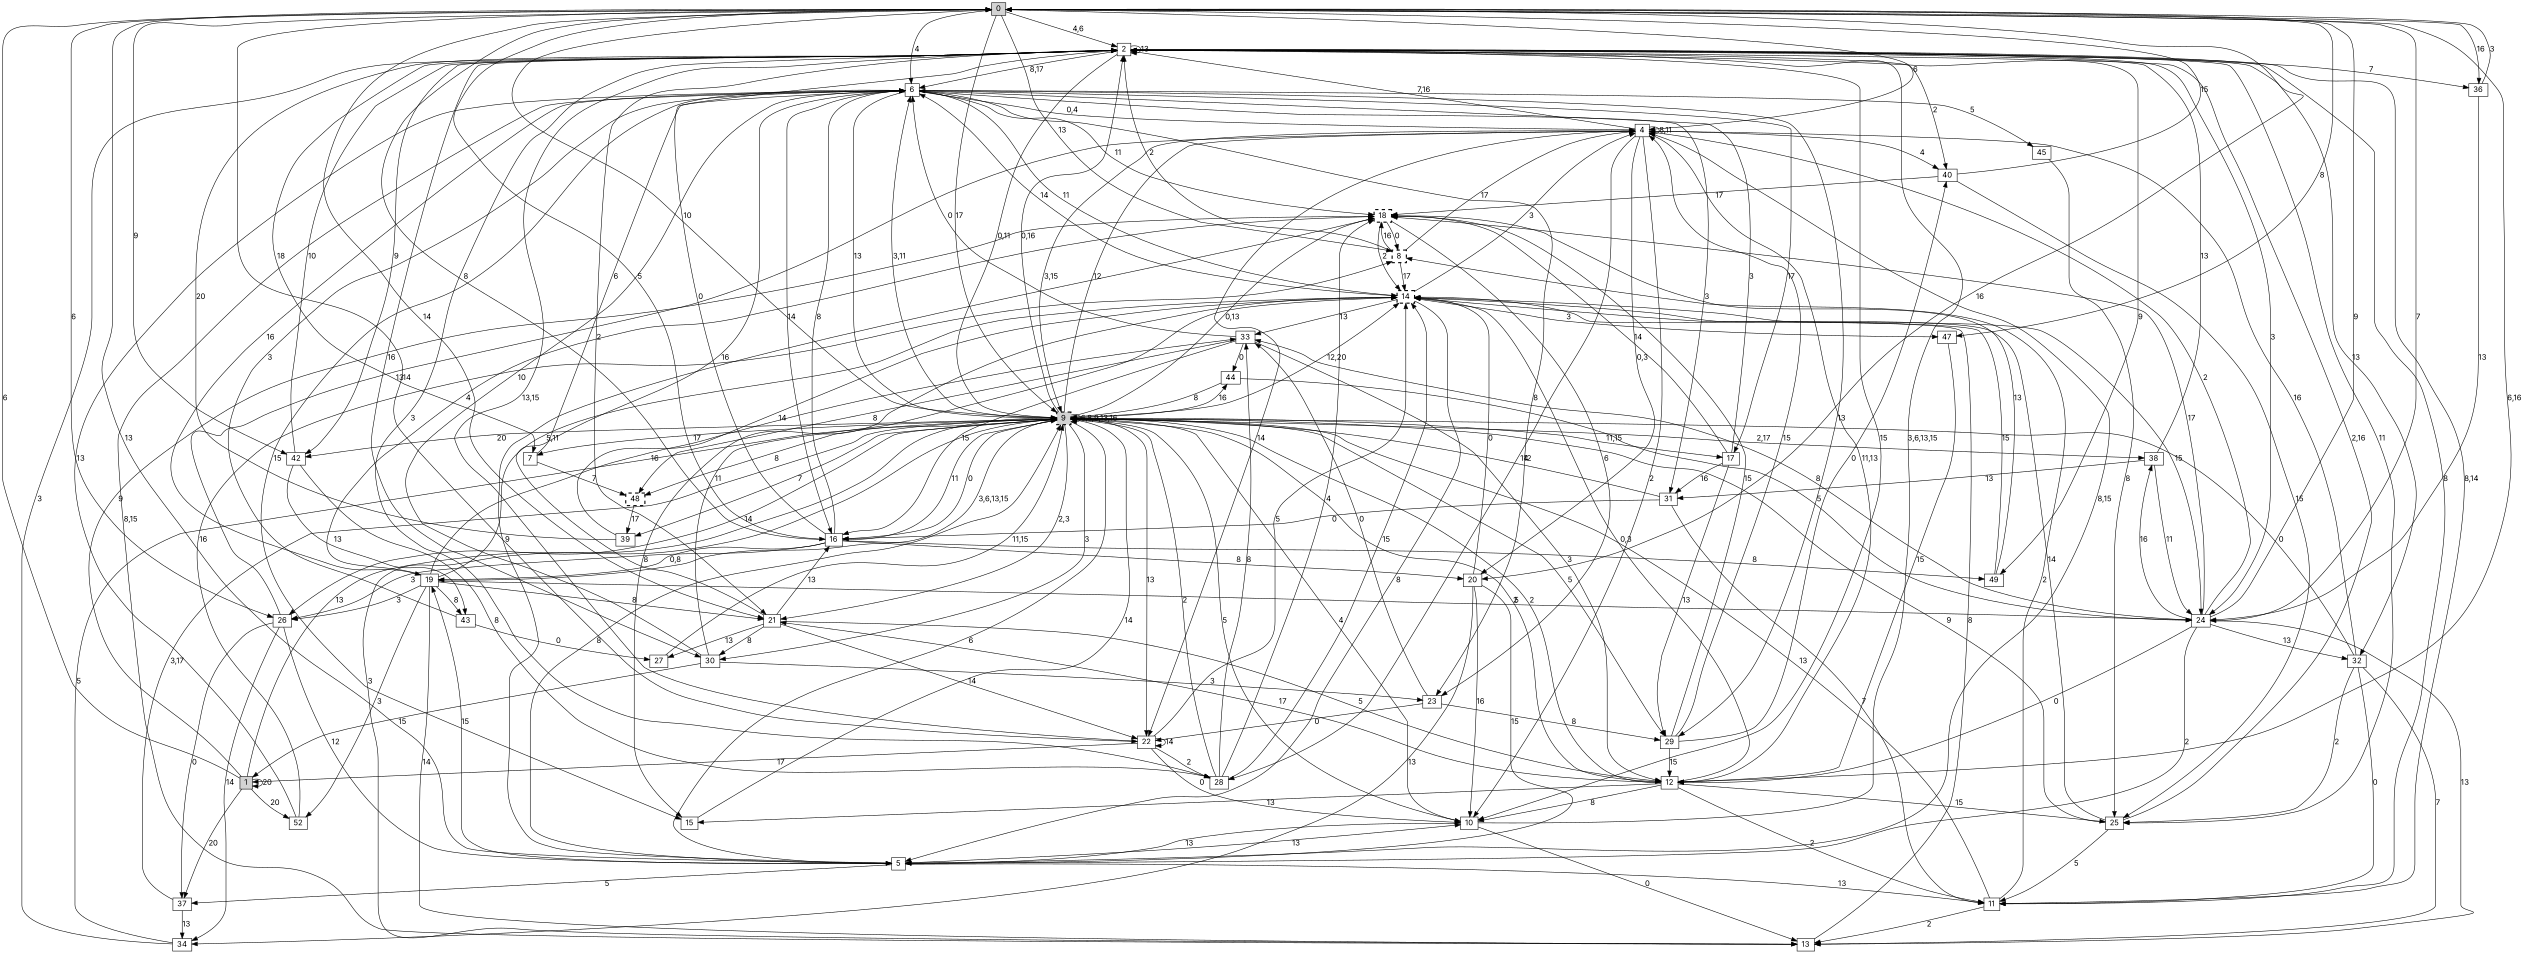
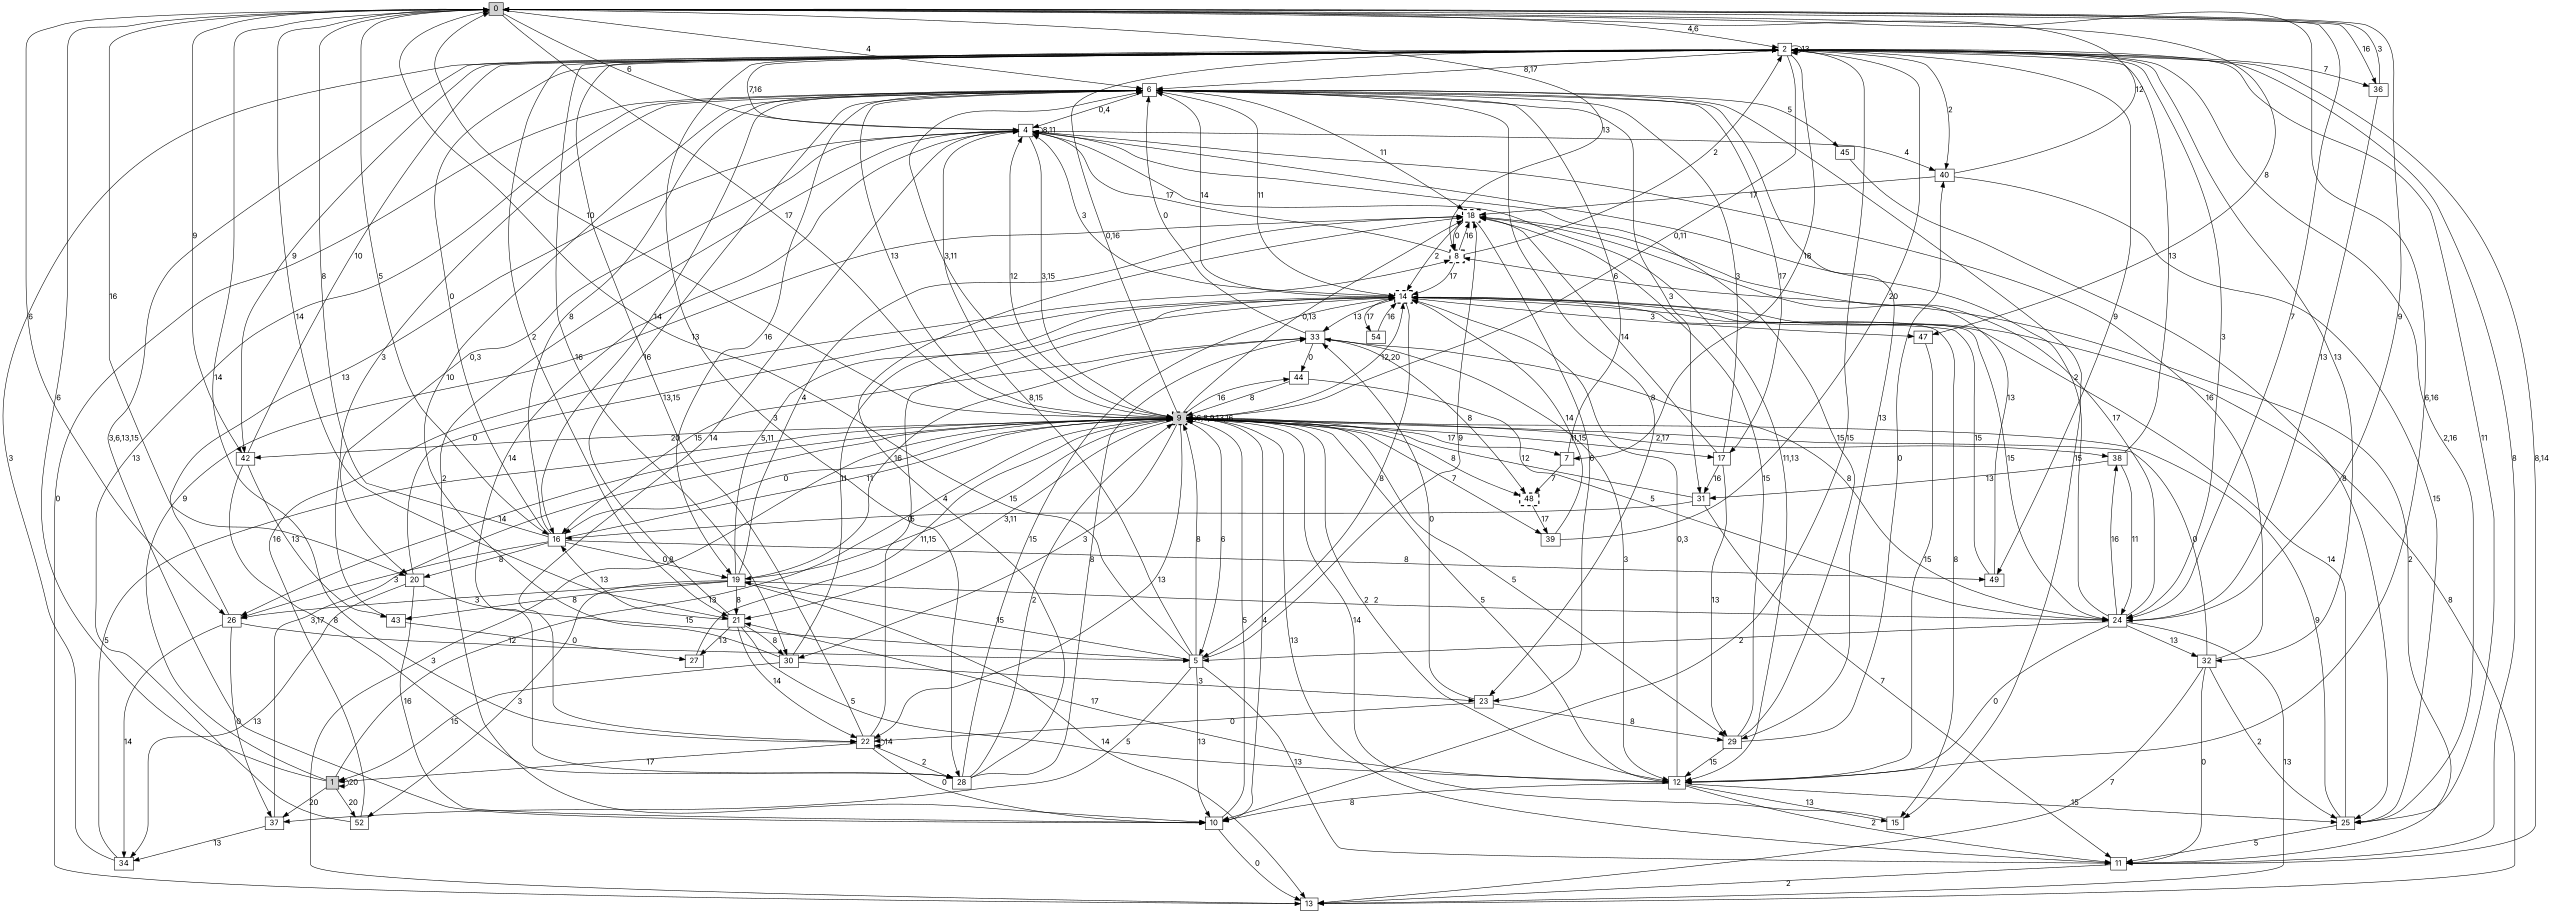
edge "40" -> "0": label "15" -> "12"
node "54": added
edge "9" -> "19": label "3,6,13,15" -> "15"
edge "6" -> "13": label "8,15" -> "0"
edge "9" -> "21": label "2,3" -> "3,11"
edge "10" -> "5": removed, label "13"
